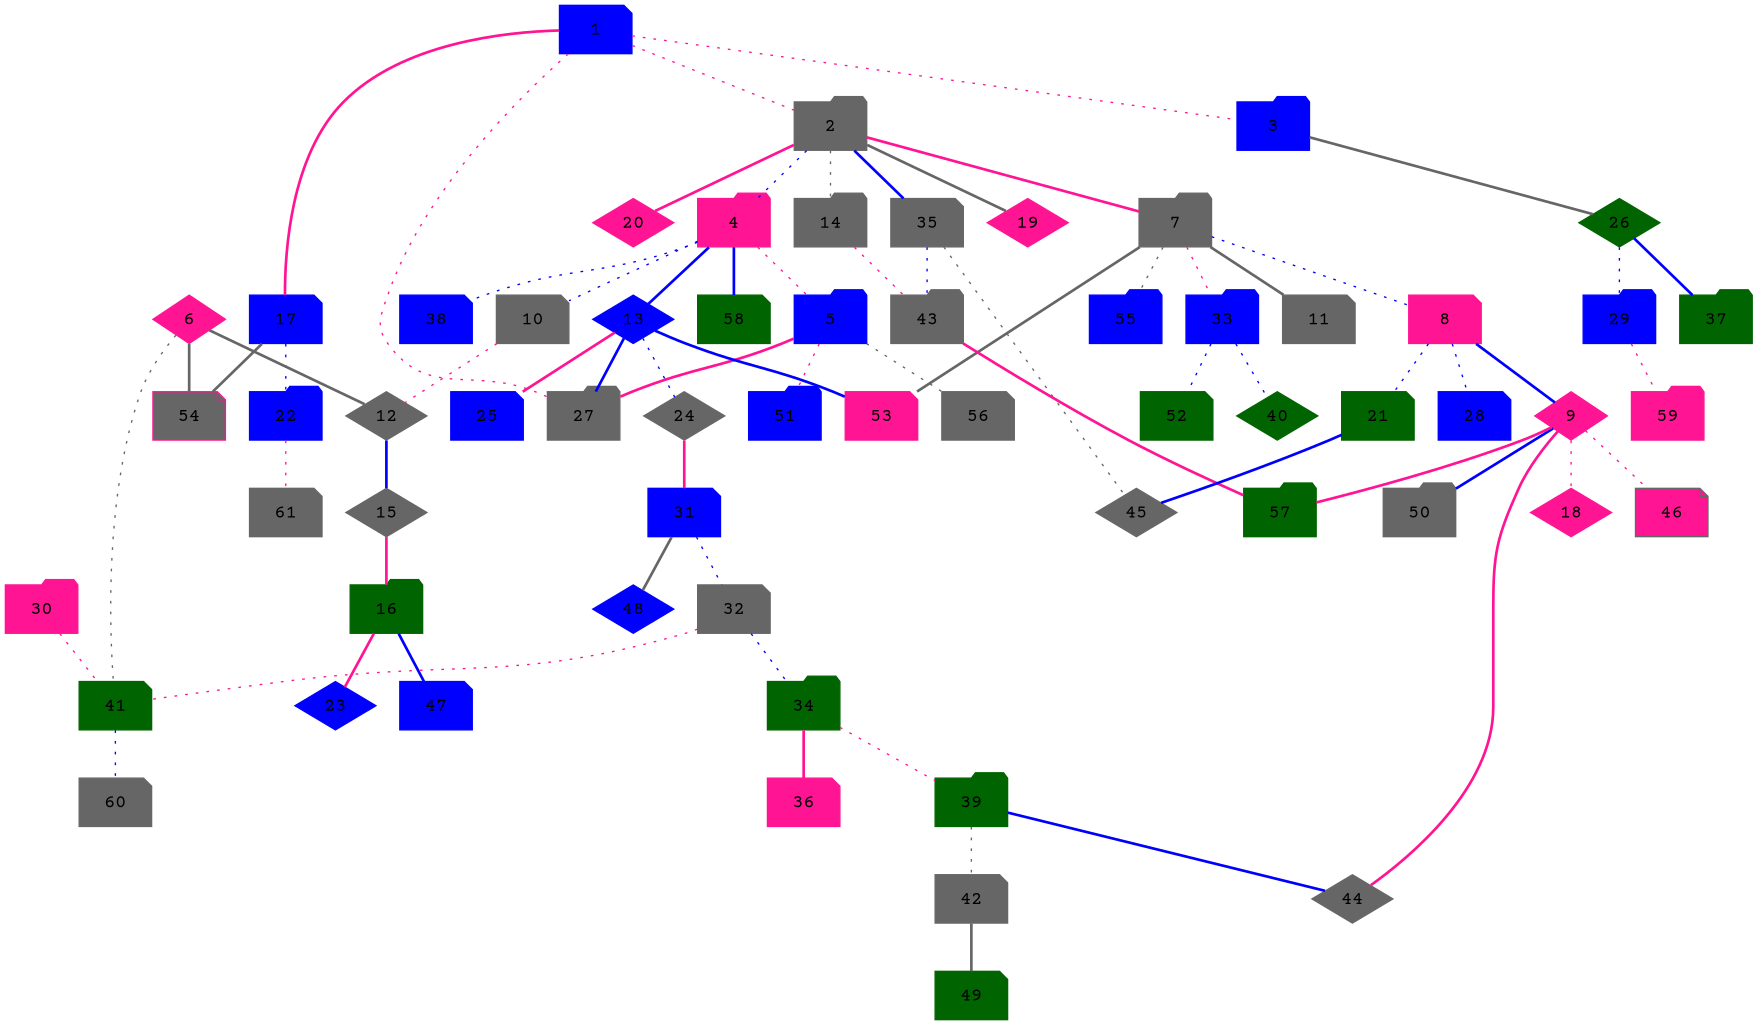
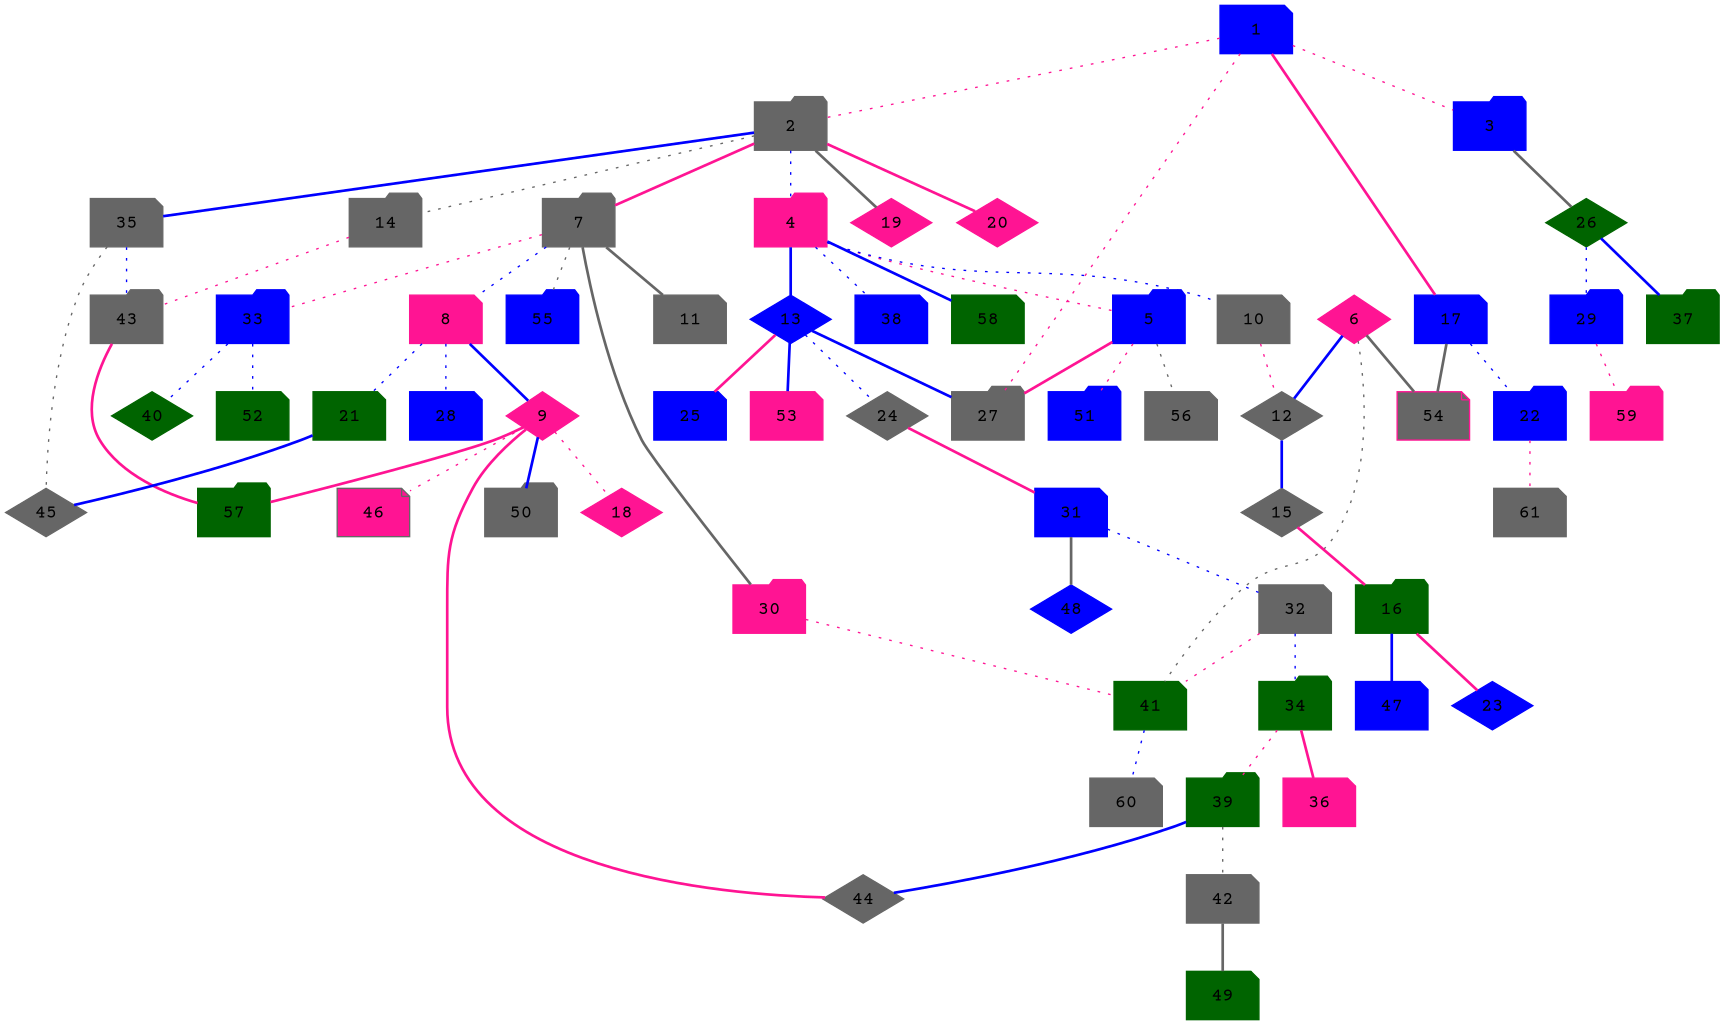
edge "7" -- "53": now "7" -- "30"
edge "6" -- "12": color gray40 -> blue
